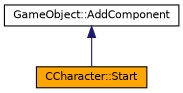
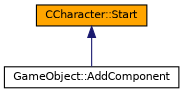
edge "CCharacter::Start" -> "GameObject::AddComponent": reversed
